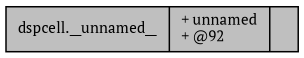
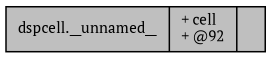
node "dspcell.__unnamed__": text "+ unnamed" -> "+ cell"
